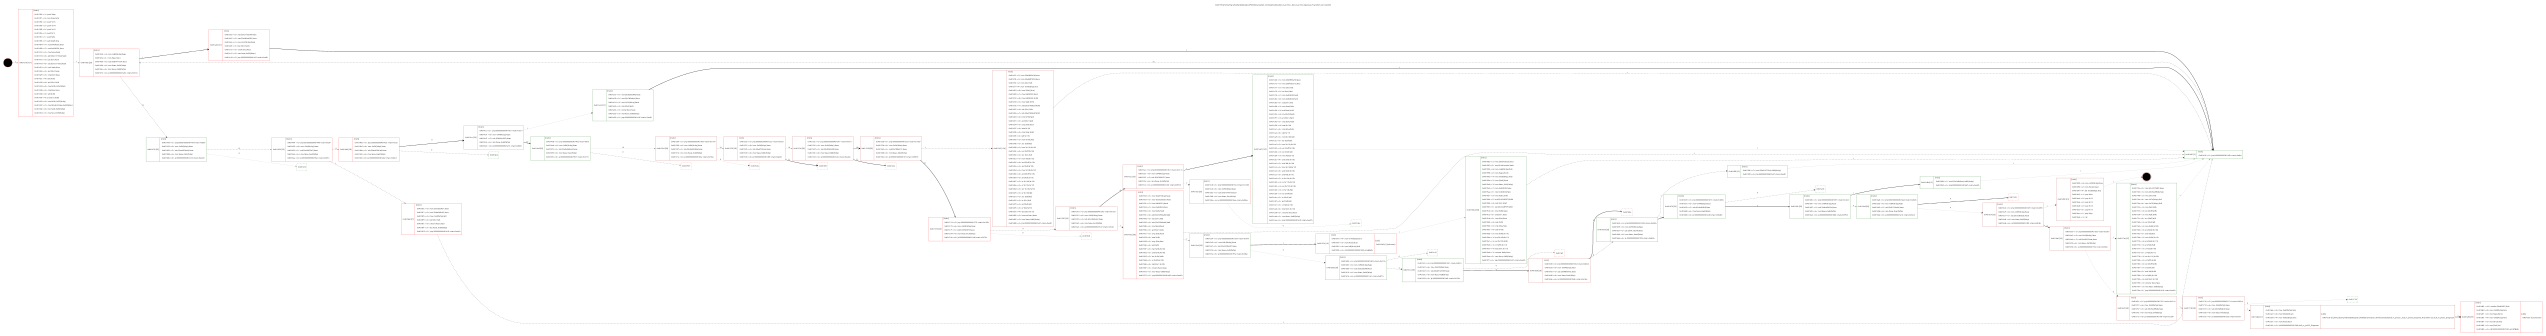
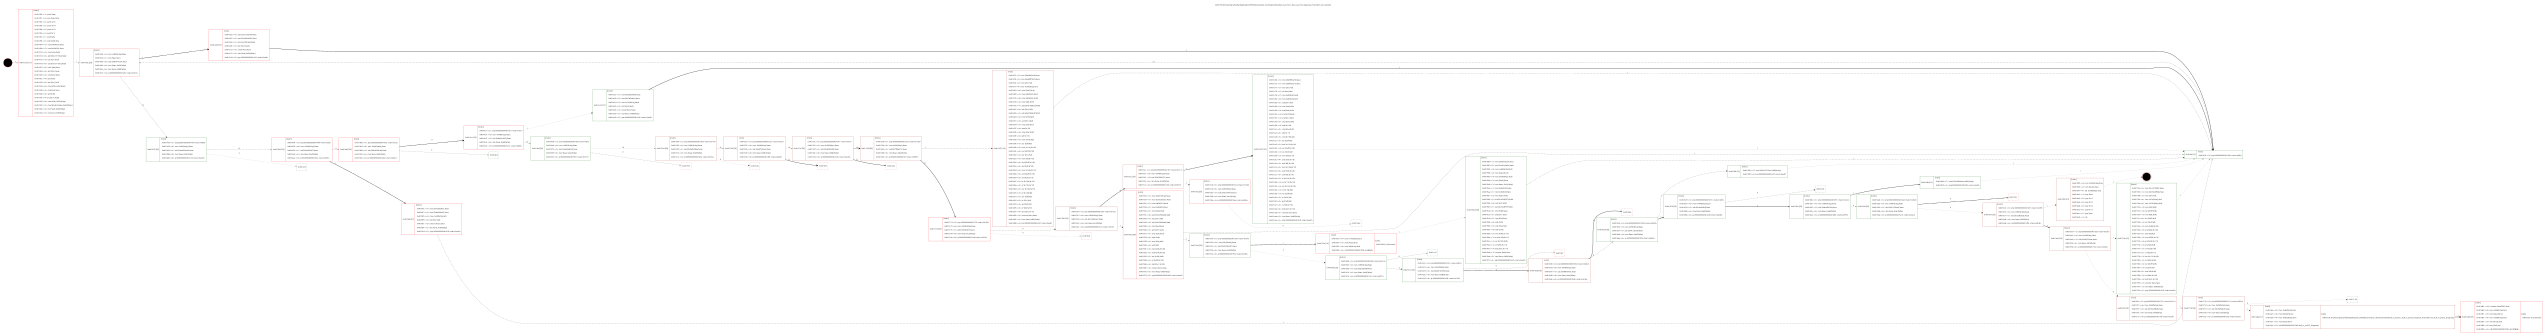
edge "0x4014cc [28]" -> "0x4014e8 [28]": style bold -> dashed
edge "0x401494 [28]" -> "0x4018ec [27]": style dashed -> bold
